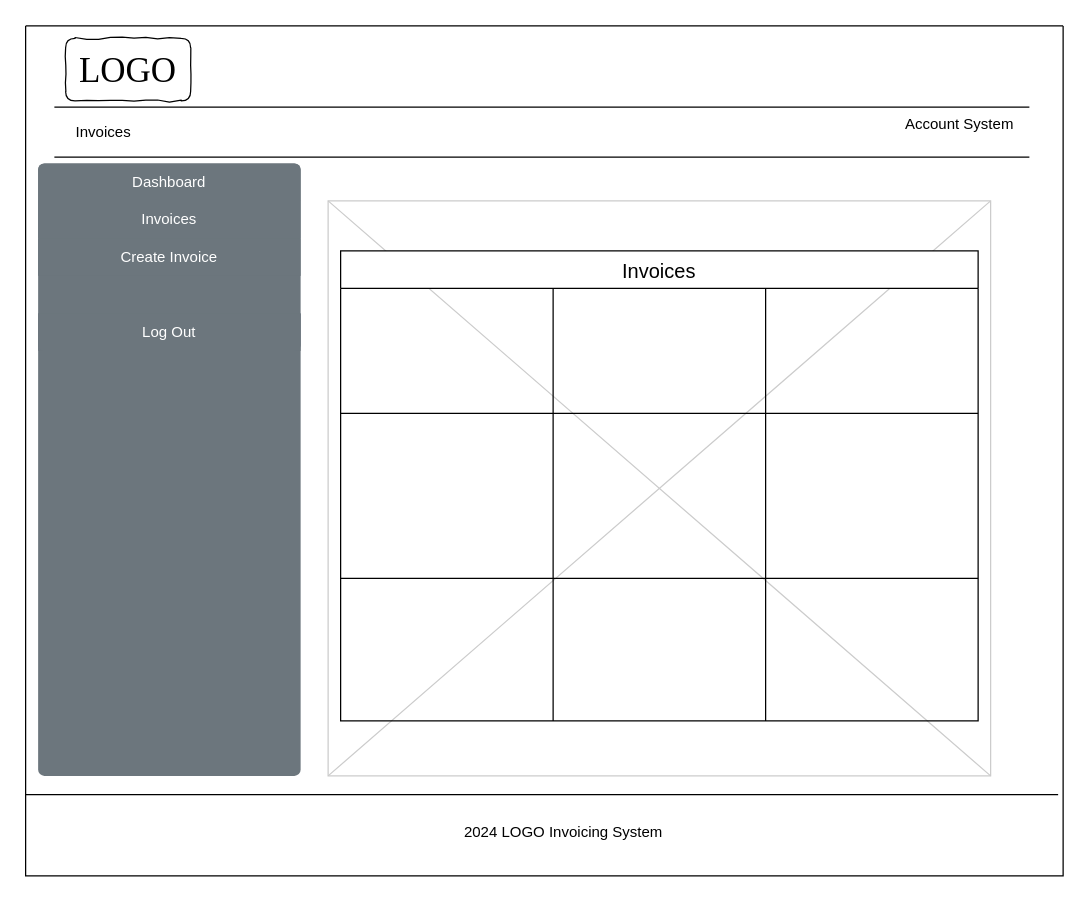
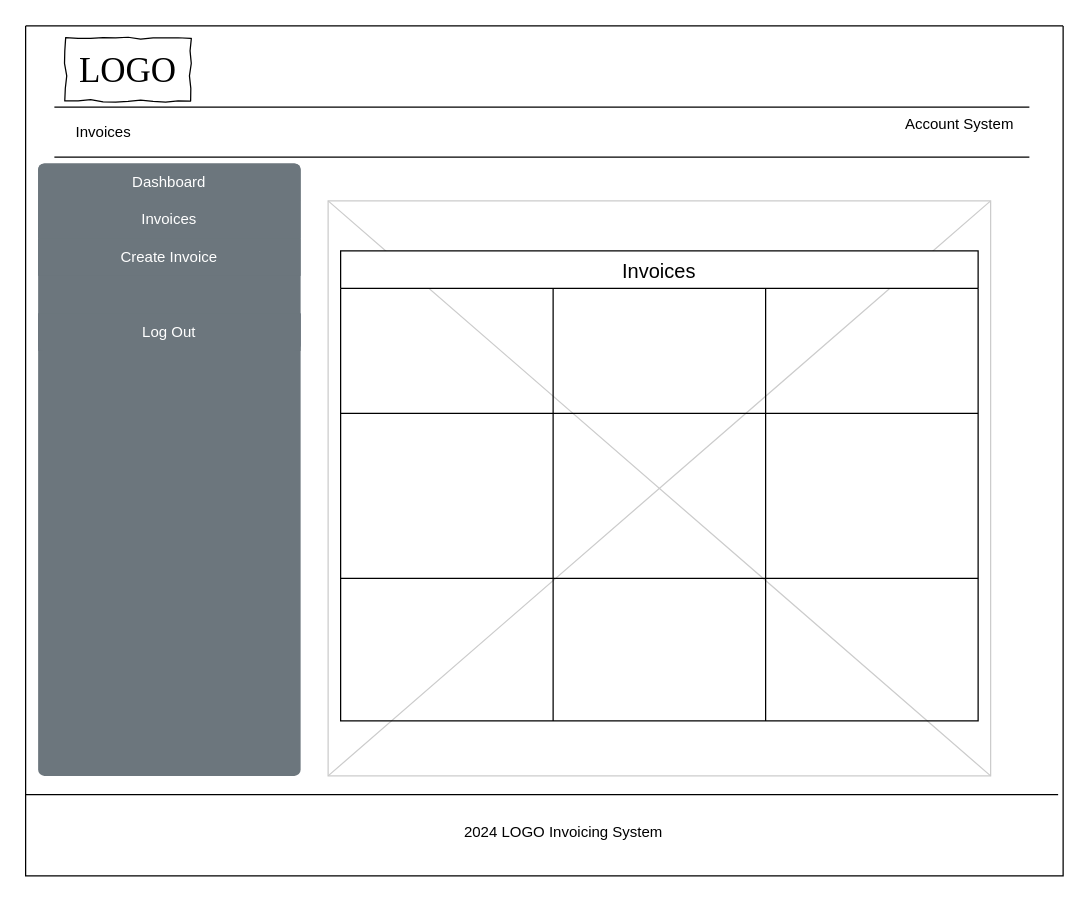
node "LOGO": shape rounded rectangle -> rectangle
